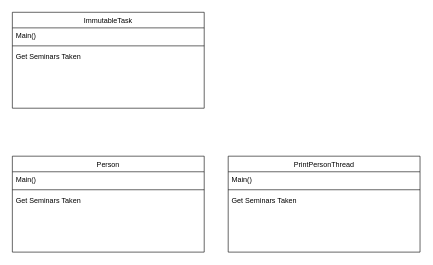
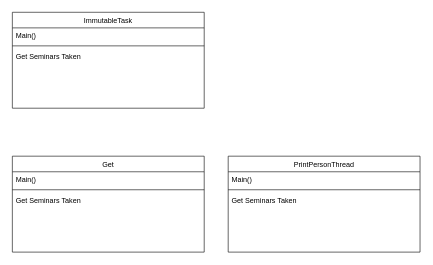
node "Person": label "Person" -> "Get"
